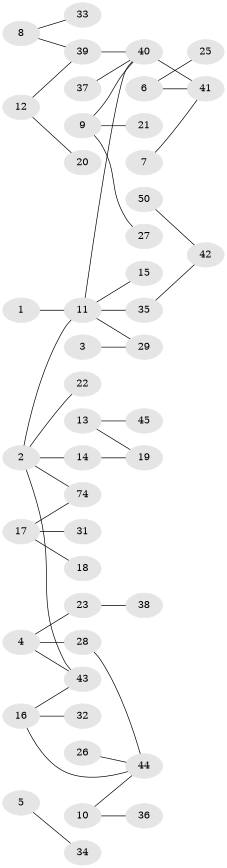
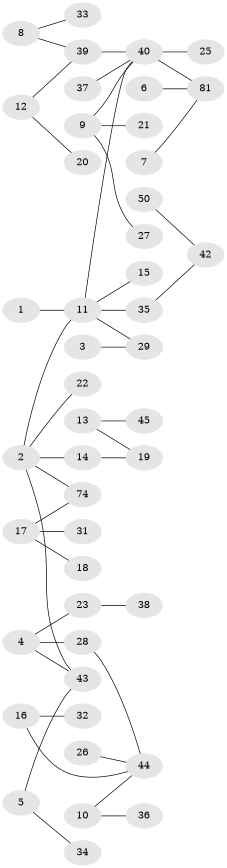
edge "25" -- "6": now "25" -- "40"
node "41": label "41" -> "81"
edge "43" -- "16": now "43" -- "5"
